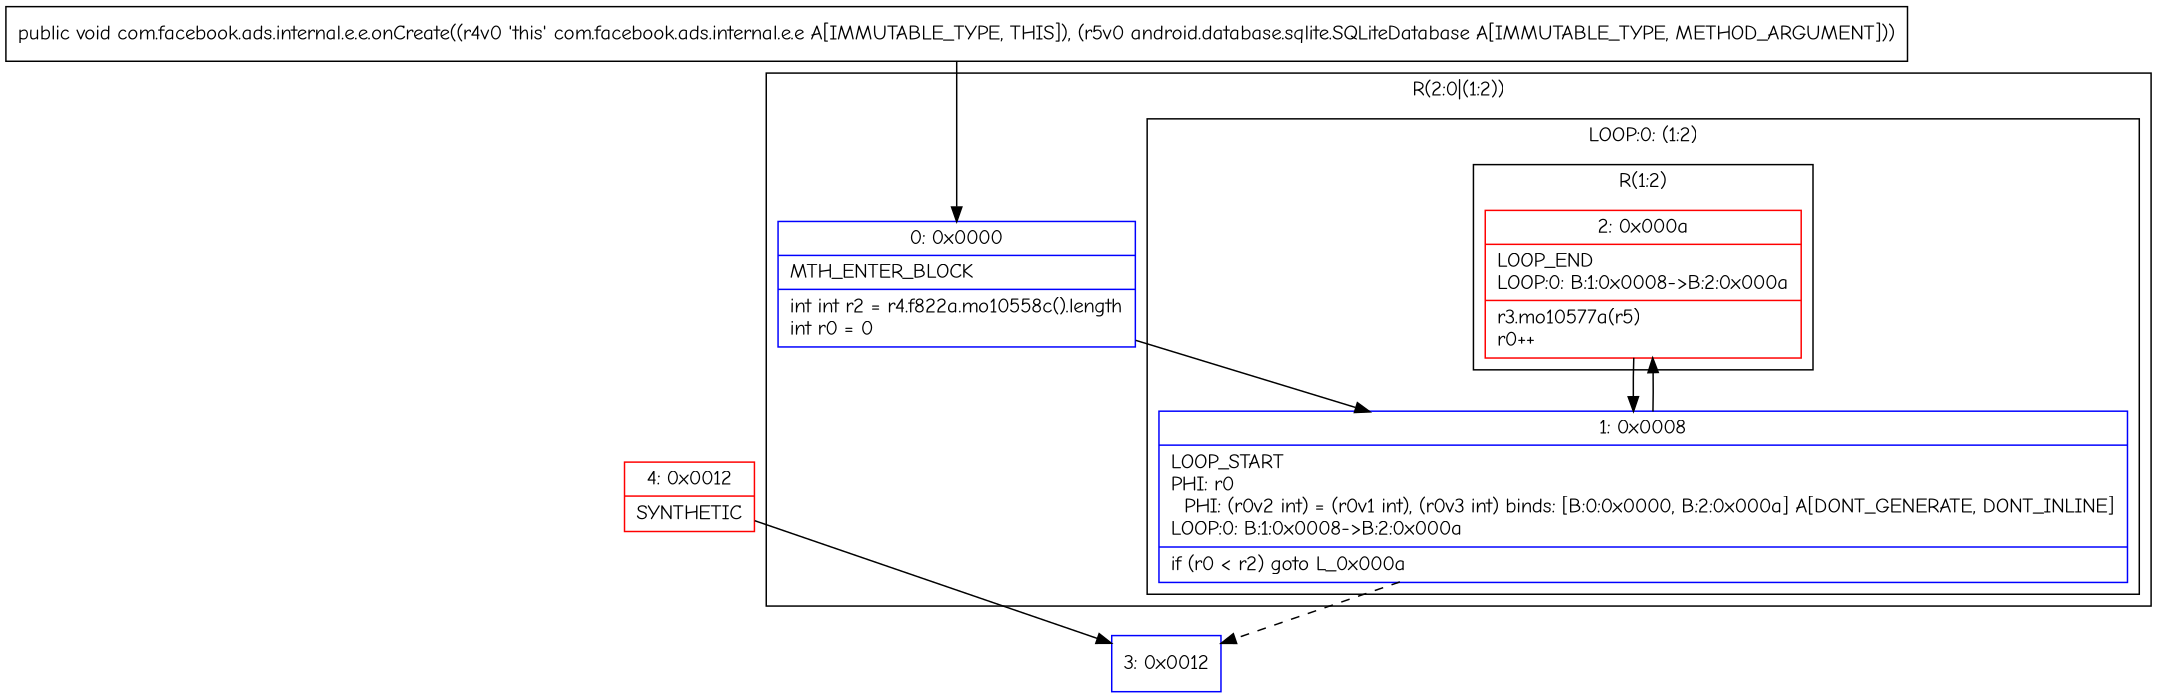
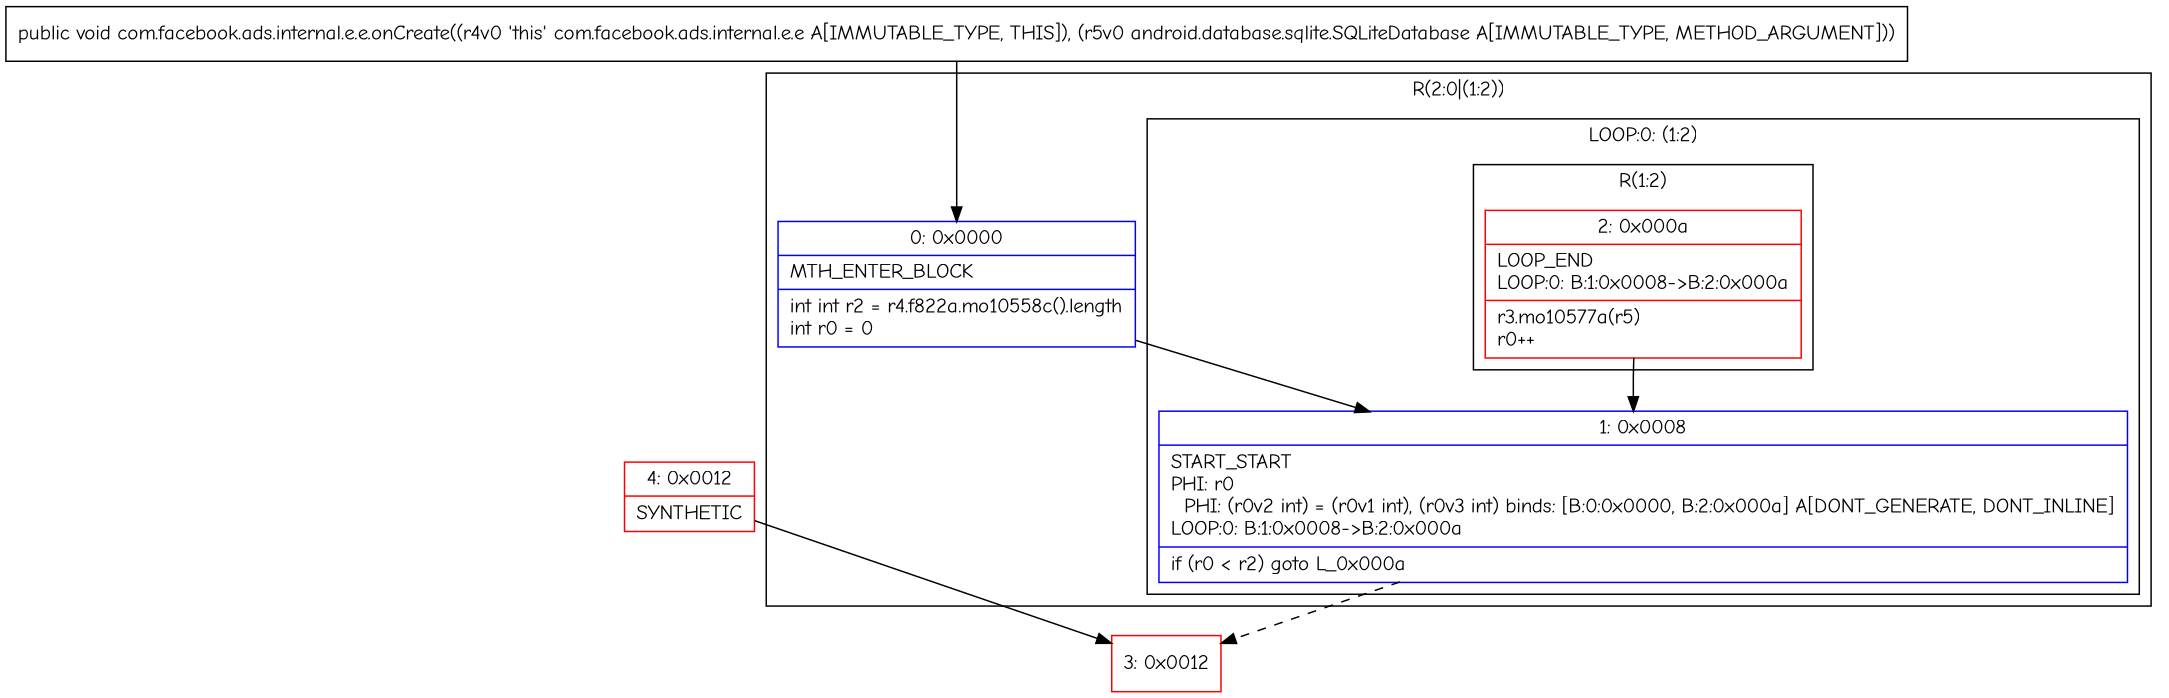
edge "1: 0x0008" -> "2: 0x000a": removed
node "1: 0x0008": text "LOOP_START" -> "START_START"
node "3: 0x0012": color blue -> red
